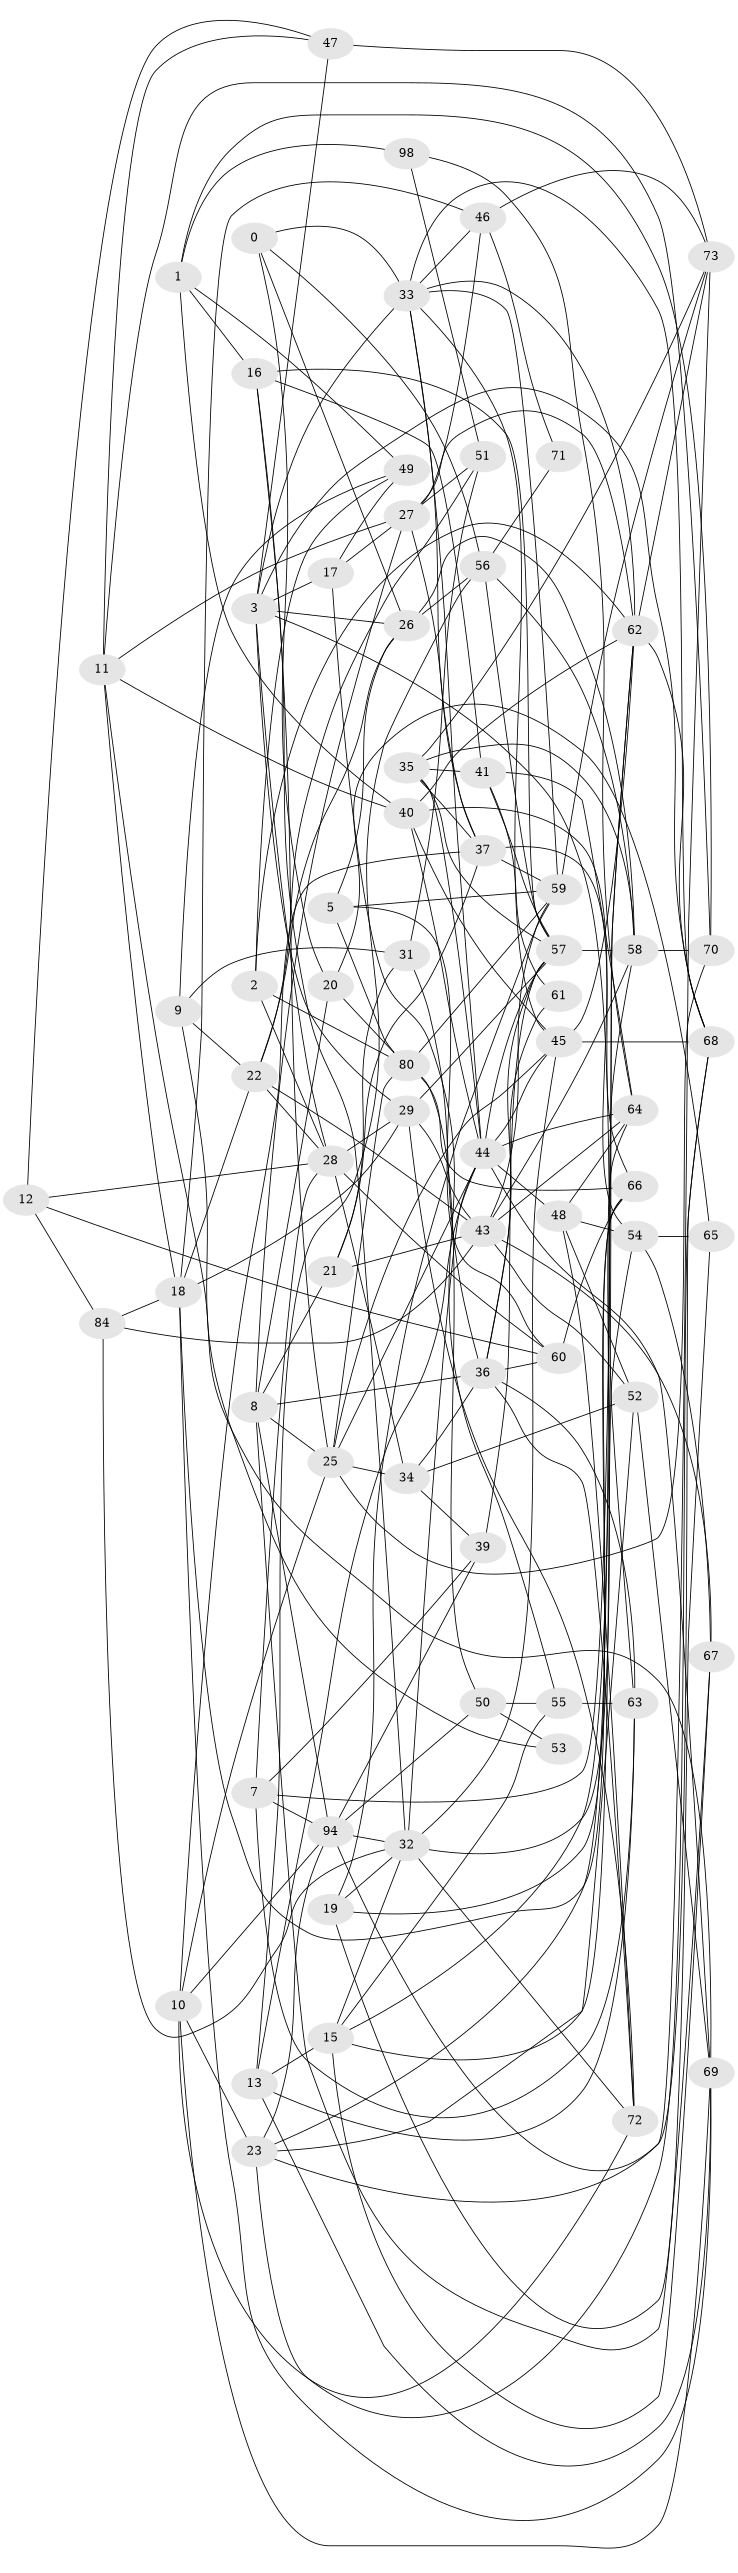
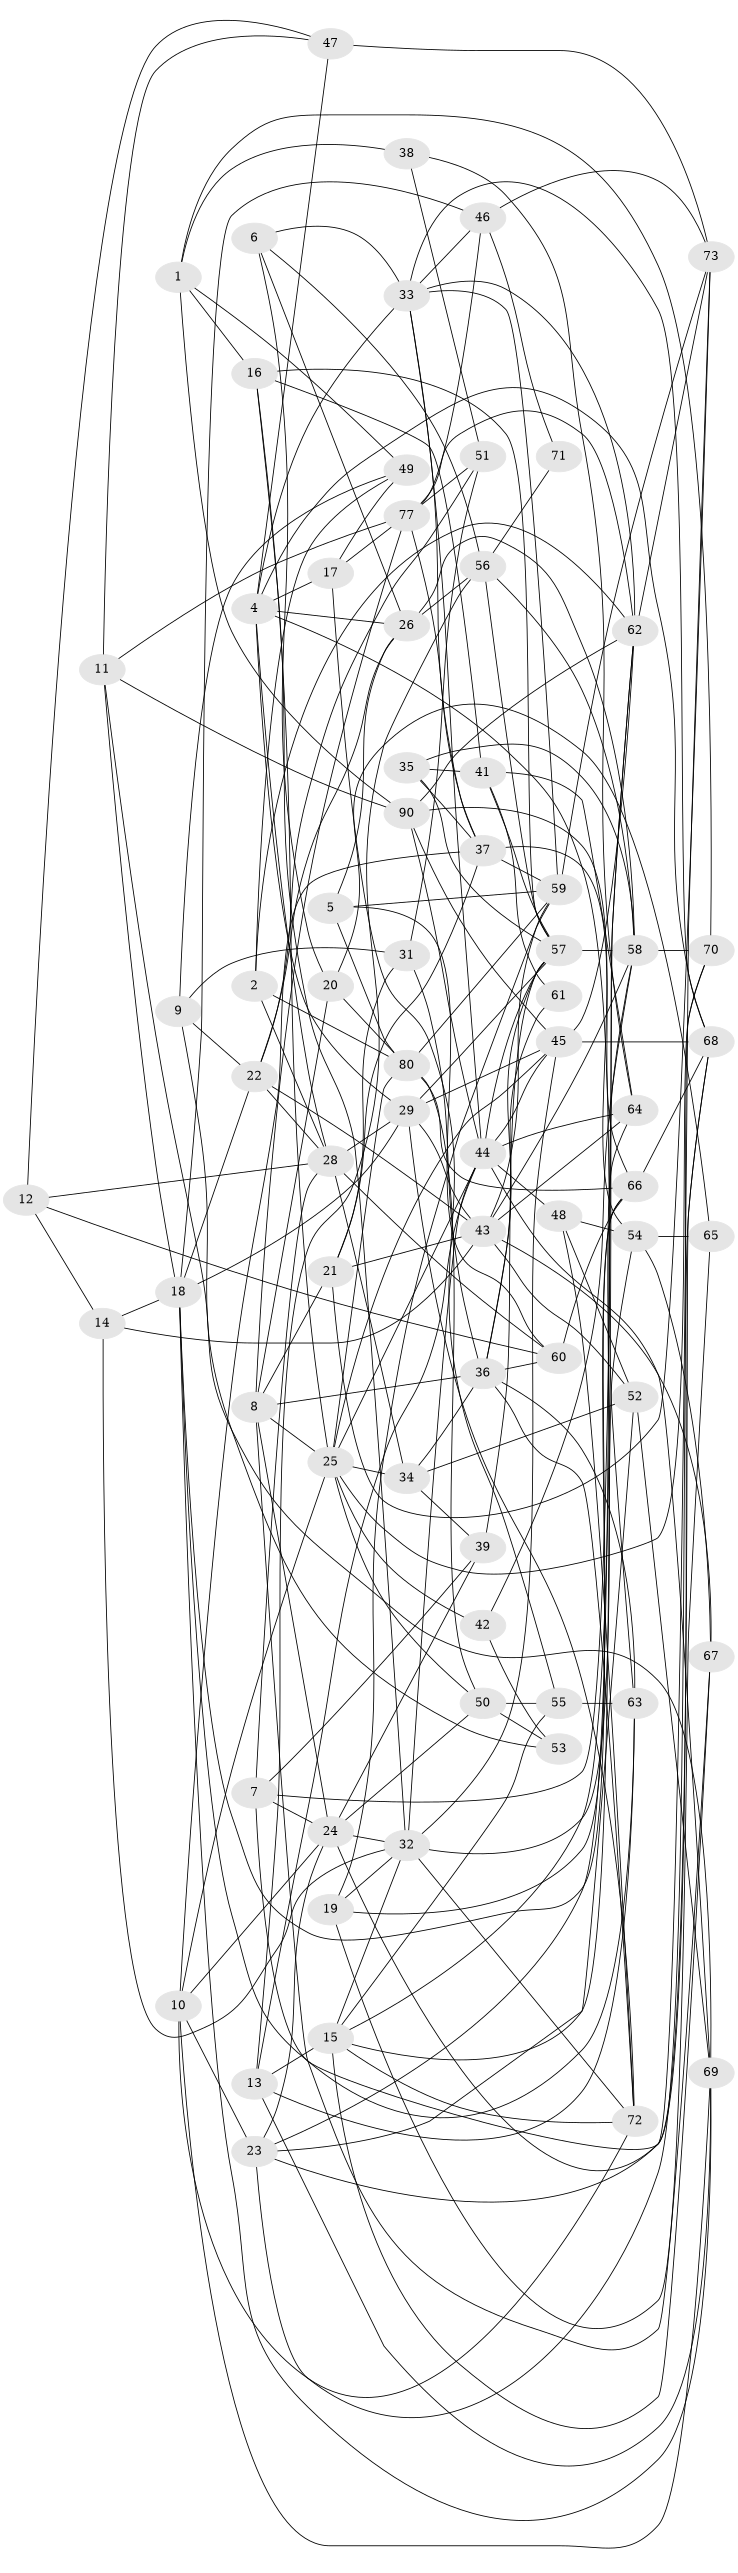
edge "11" -- "70": now "18" -- "70"
node "98": label "98" -> "38"
node "0": label "0" -> "6"
node "27": label "27" -> "77"
edge "73" -- "35": now "73" -- "21"
node "3": label "3" -> "4"
edge "33" -- "45": now "29" -- "45"
node "40": label "40" -> "90"
edge "62" -- "68": now "66" -- "68"
edge "35" -- "44": removed
edge "64" -- "48": removed
node "84": label "84" -> "14"
edge "25" -- "50": added
node "42": added
node "94": label "94" -> "24"
edge "15" -- "72": added
